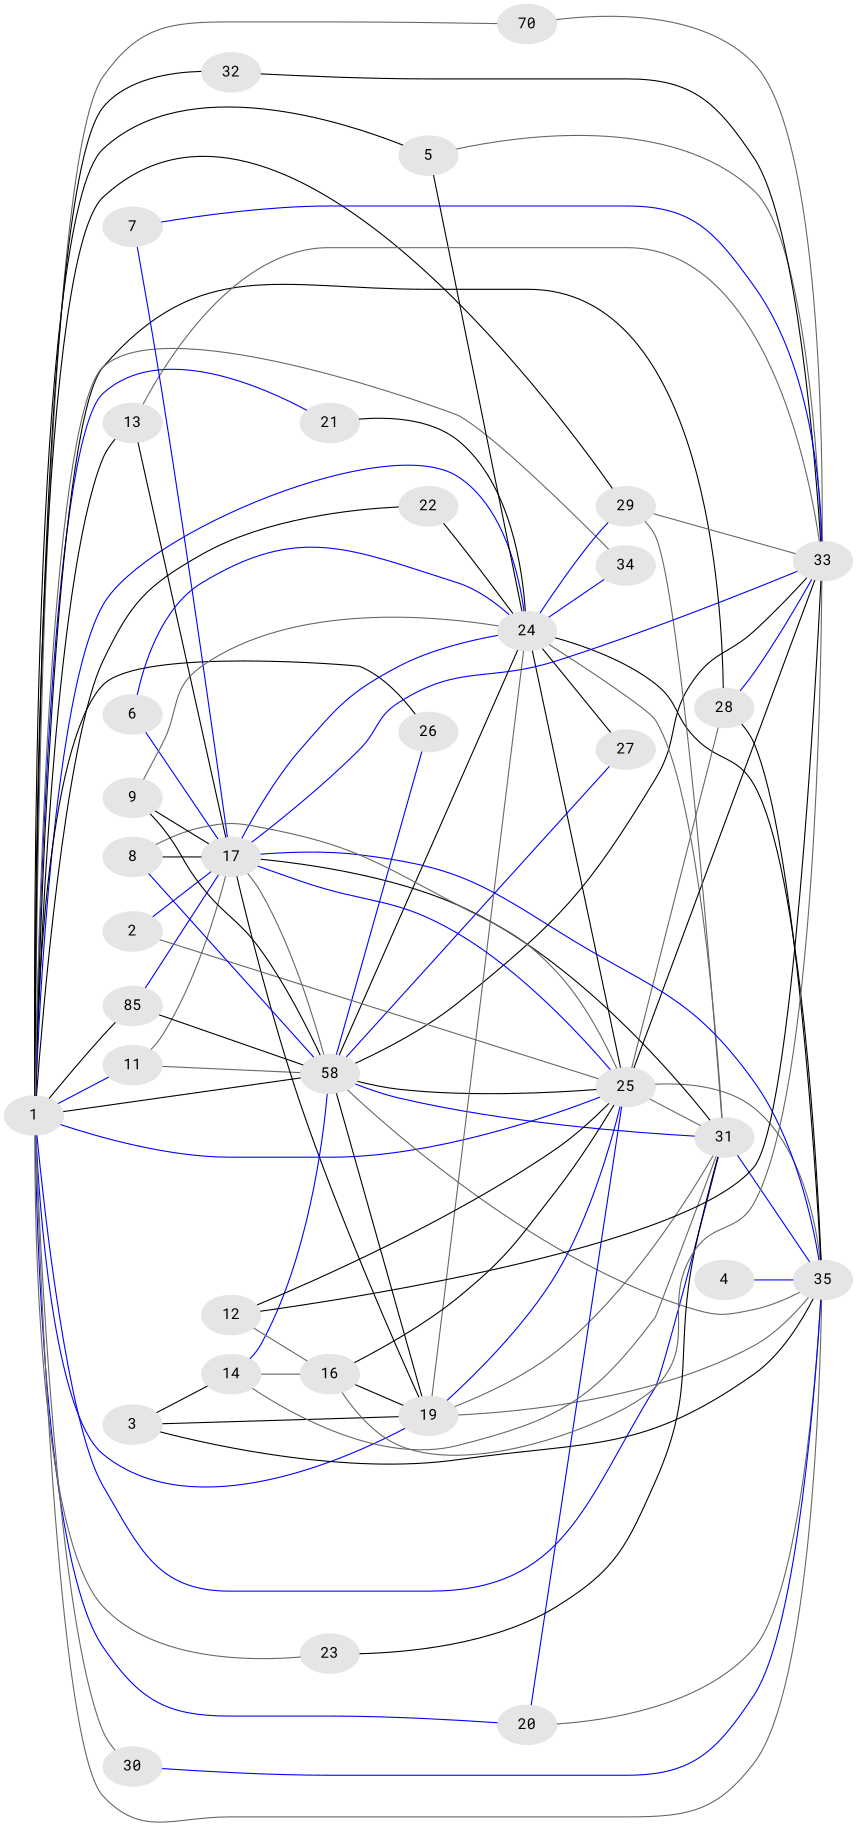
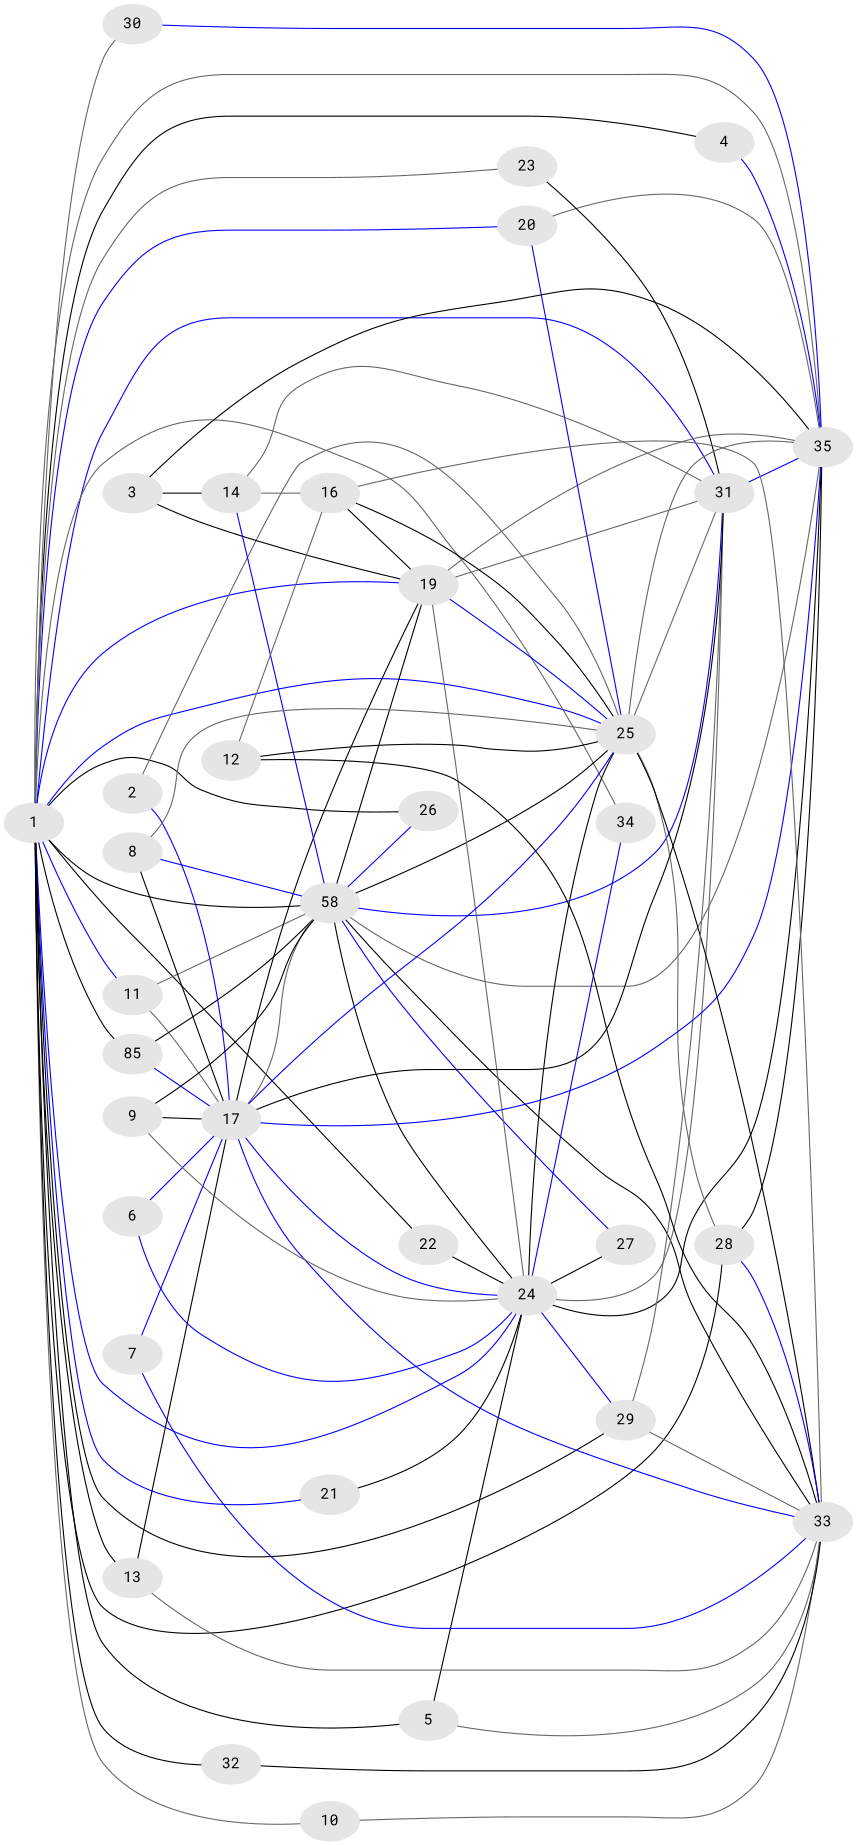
node "70": label "70" -> "10"
edge "4" -- "1": added
